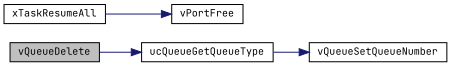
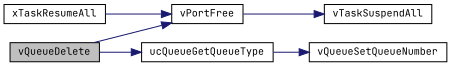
node "vTaskSuspendAll": added
edge "vQueueDelete" -> "vPortFree": added
